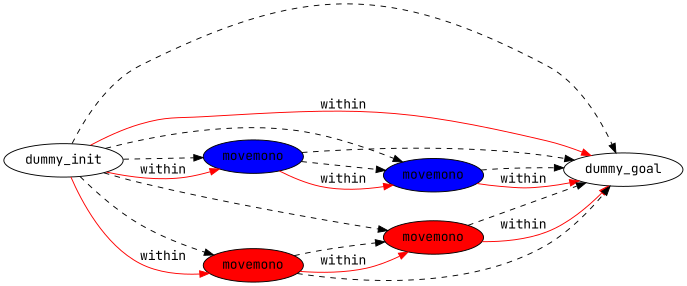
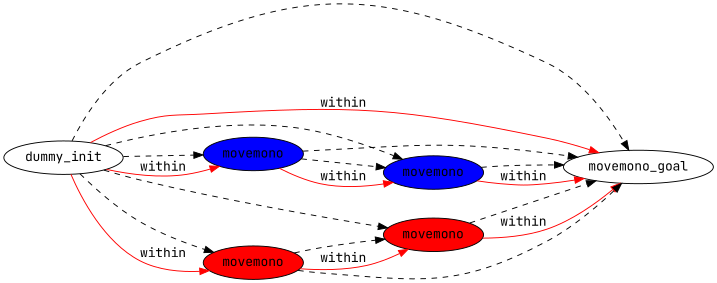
node "dummy_goal": label "dummy_goal" -> "movemono_goal"
